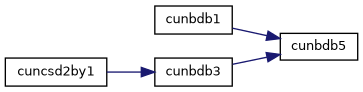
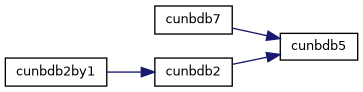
node "cunbdb1": label "cunbdb1" -> "cunbdb7"
node "cuncsd2by1": label "cuncsd2by1" -> "cunbdb2by1"
node "cunbdb3": label "cunbdb3" -> "cunbdb2"
